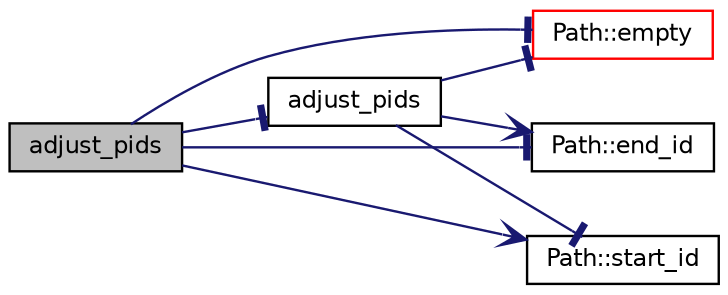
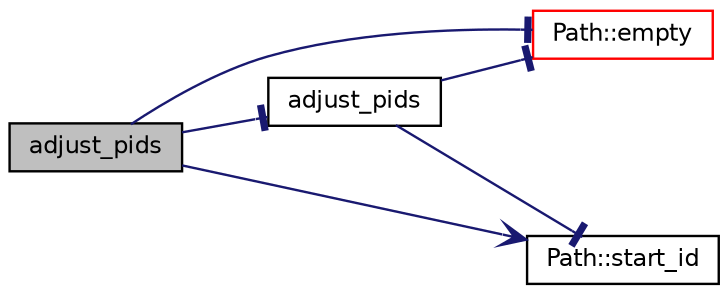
node "Path::end_id": removed
